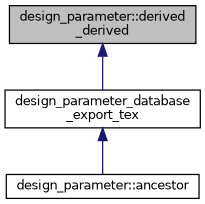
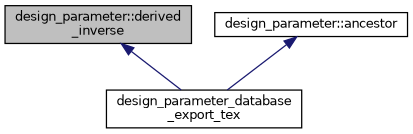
node "design_parameter::derived _derived": label "design_parameter::derived _derived" -> "design_parameter::derived _inverse"
edge "design_parameter::ancestor" -> "design_parameter_database _export_tex": reversed
